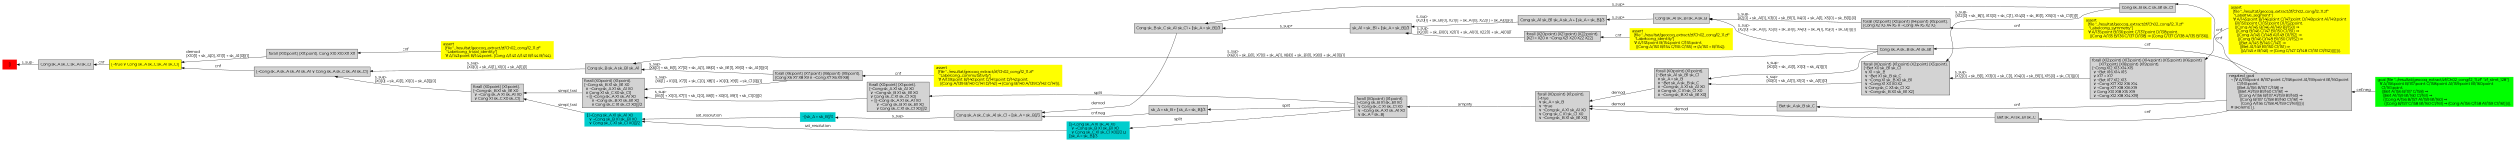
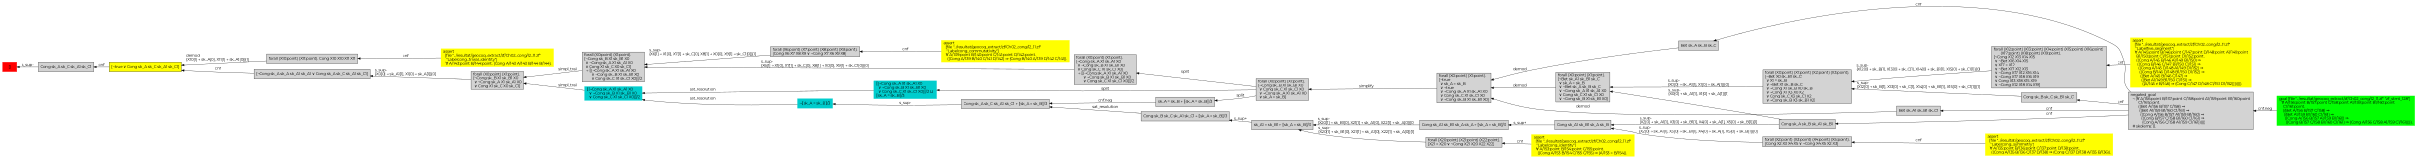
edge "Cong sk_B sk_C sk_B1 sk_C1" -> "Cong sk_B sk_C sk_A1 sk_C1 ← ⟦sk_A = sk_B⟧/3": removed, label "s_sup+"
node "Cong sk_B sk_A sk_B1 sk_A1": removed
edge "Cong sk_B sk_C sk_A1 sk_C1 ← ⟦sk_A = sk_B⟧/3" -> "Cong sk_A sk_C sk_A1 sk_C1 ← ⟦sk_A = sk_B⟧/3": label "demod" -> "sat_resolution"
